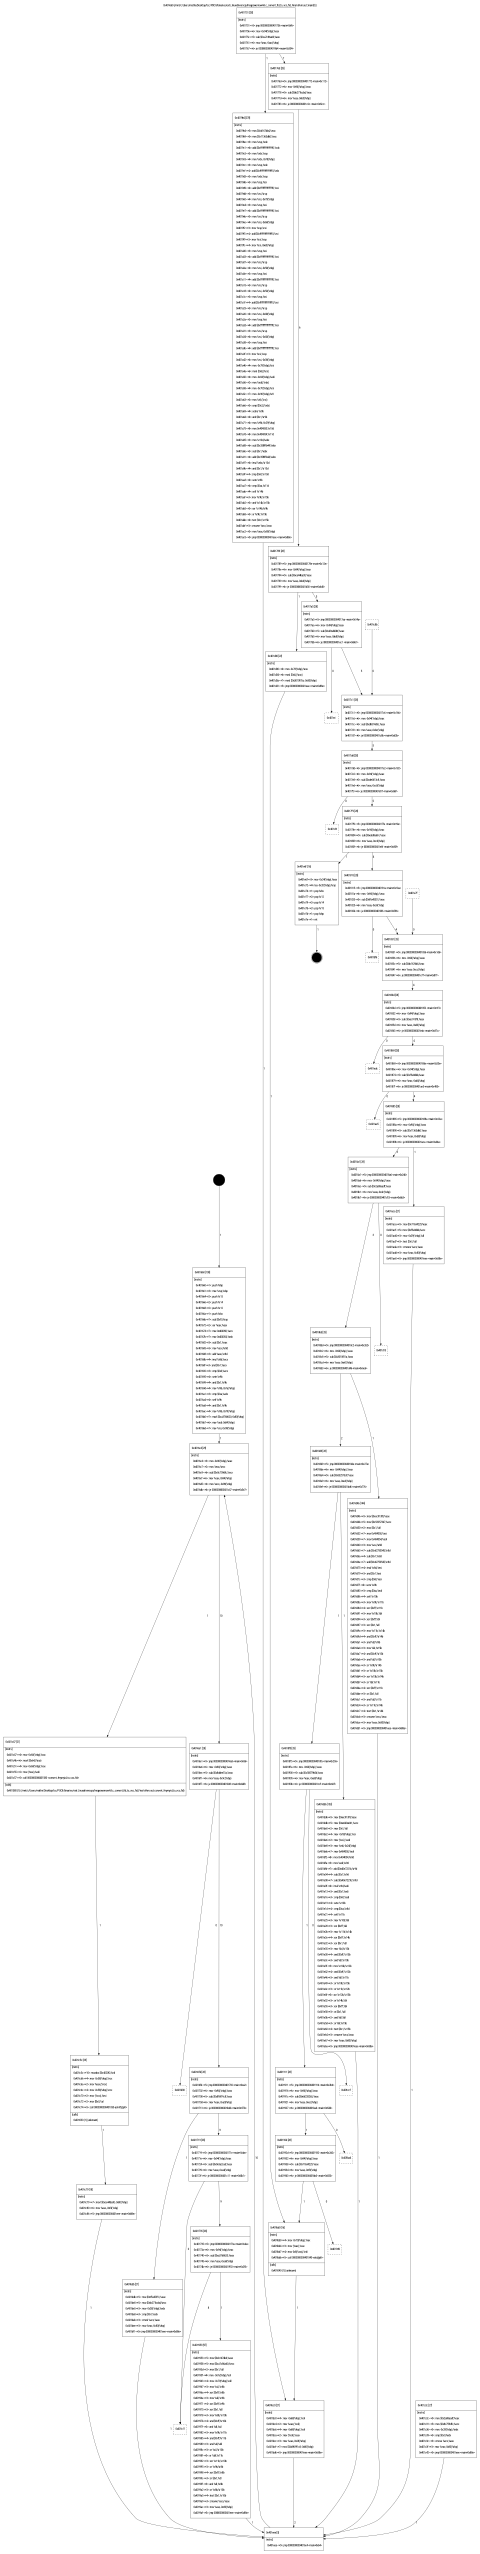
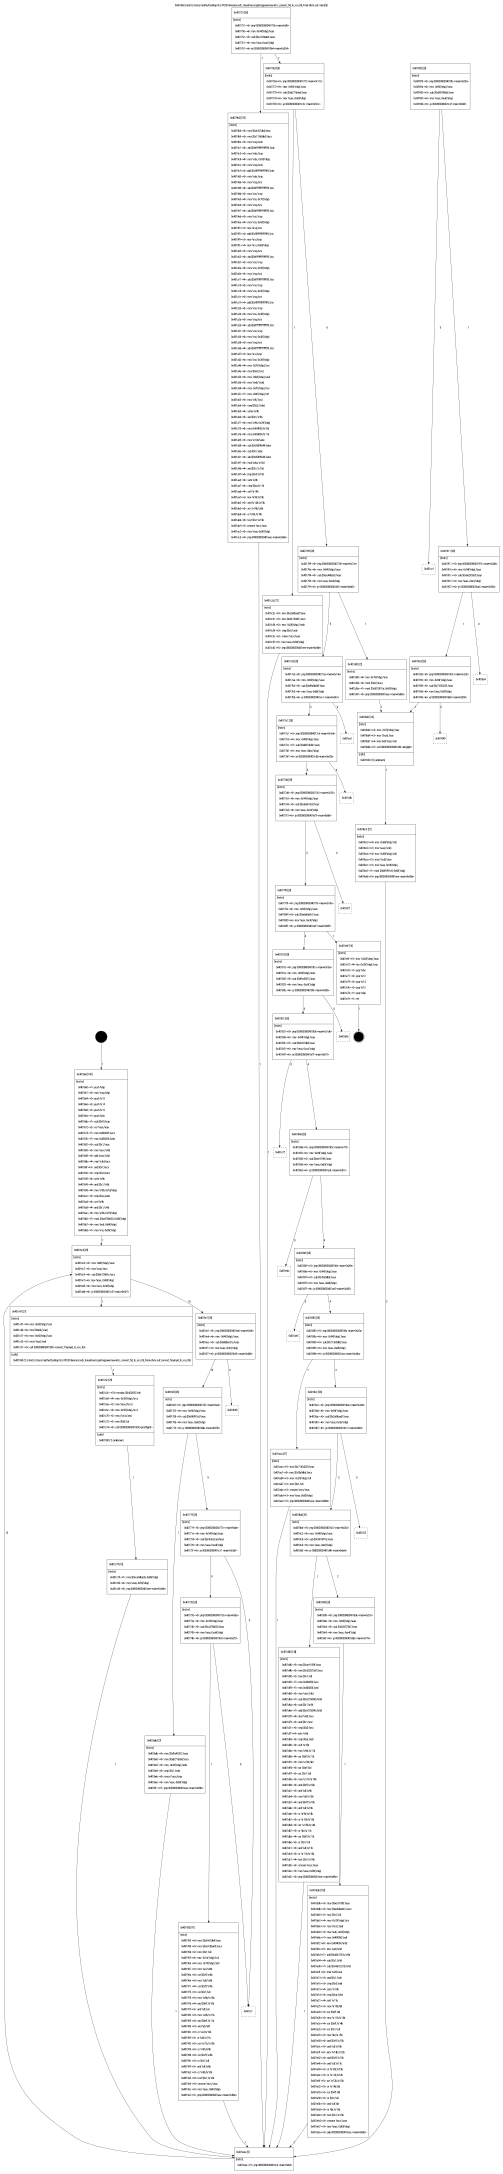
edge "0x40176d [28]" -> "0x401c2c [27]": added, label "1"
edge "0x401c8b" -> "0x4017c1 [28]": reversed
edge "0x401e7f" -> "0x401831 [28]": reversed
edge "0x4019b4 [278]" -> "0x401bc0 [27]": now "0x4019b4 [278]" -> "0x401eee [5]"
edge "0x4018d9 [28]" -> "0x4018f5 [28]": removed, label "1"
